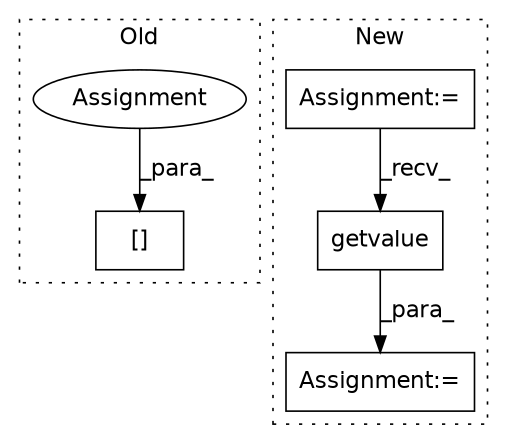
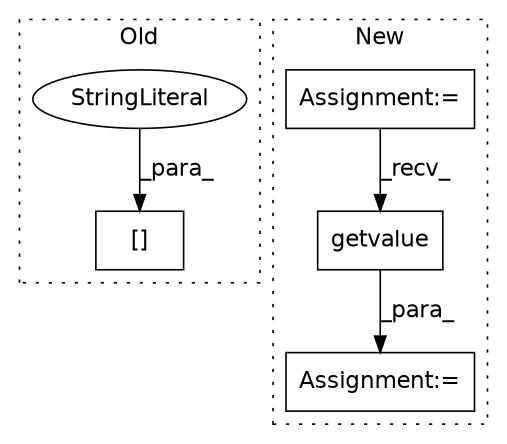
node "Assignment": label "Assignment" -> "StringLiteral"
